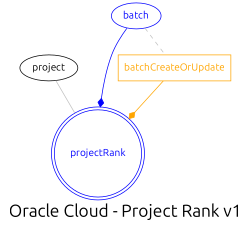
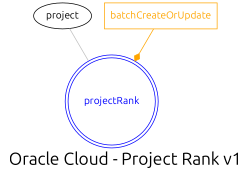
node "batch": removed
